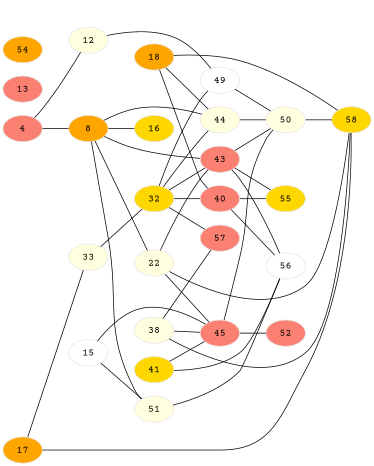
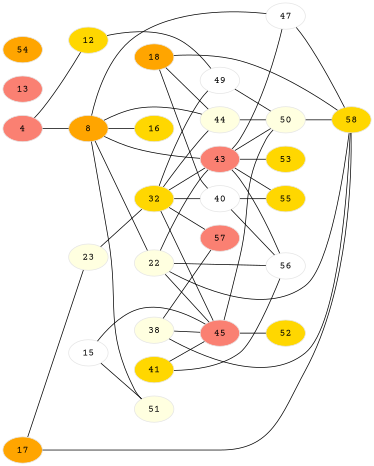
node "47": added
node "12": fillcolor lightyellow -> gold
node "53": added
node "40": fillcolor salmon -> white
node "33": label "33" -> "23"
edge "32" -- "45": added
node "52": fillcolor salmon -> gold
edge "56" -- "51": now "56" -- "22"
